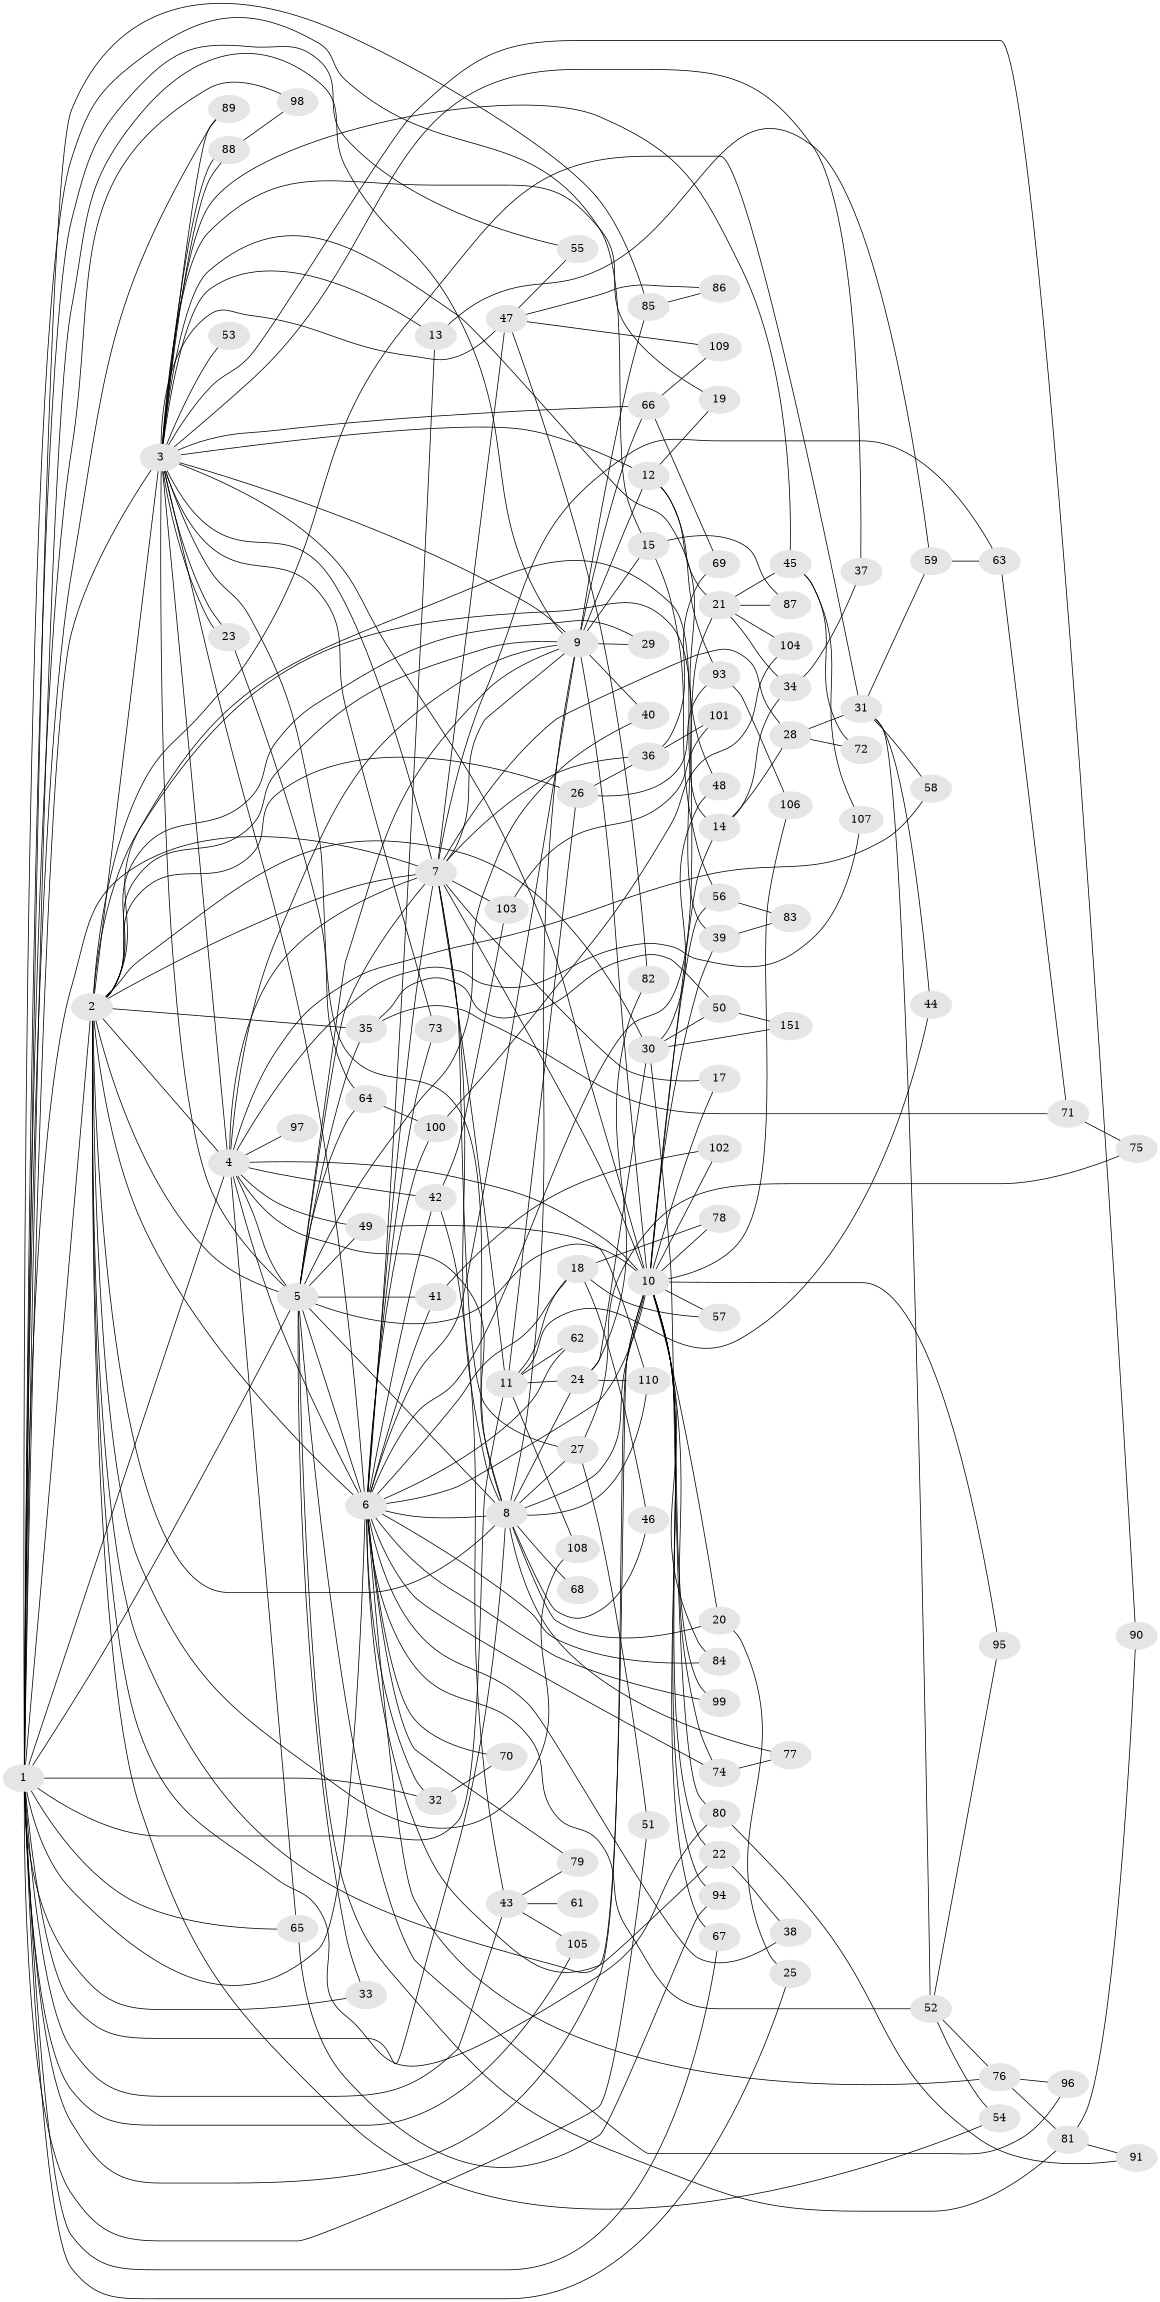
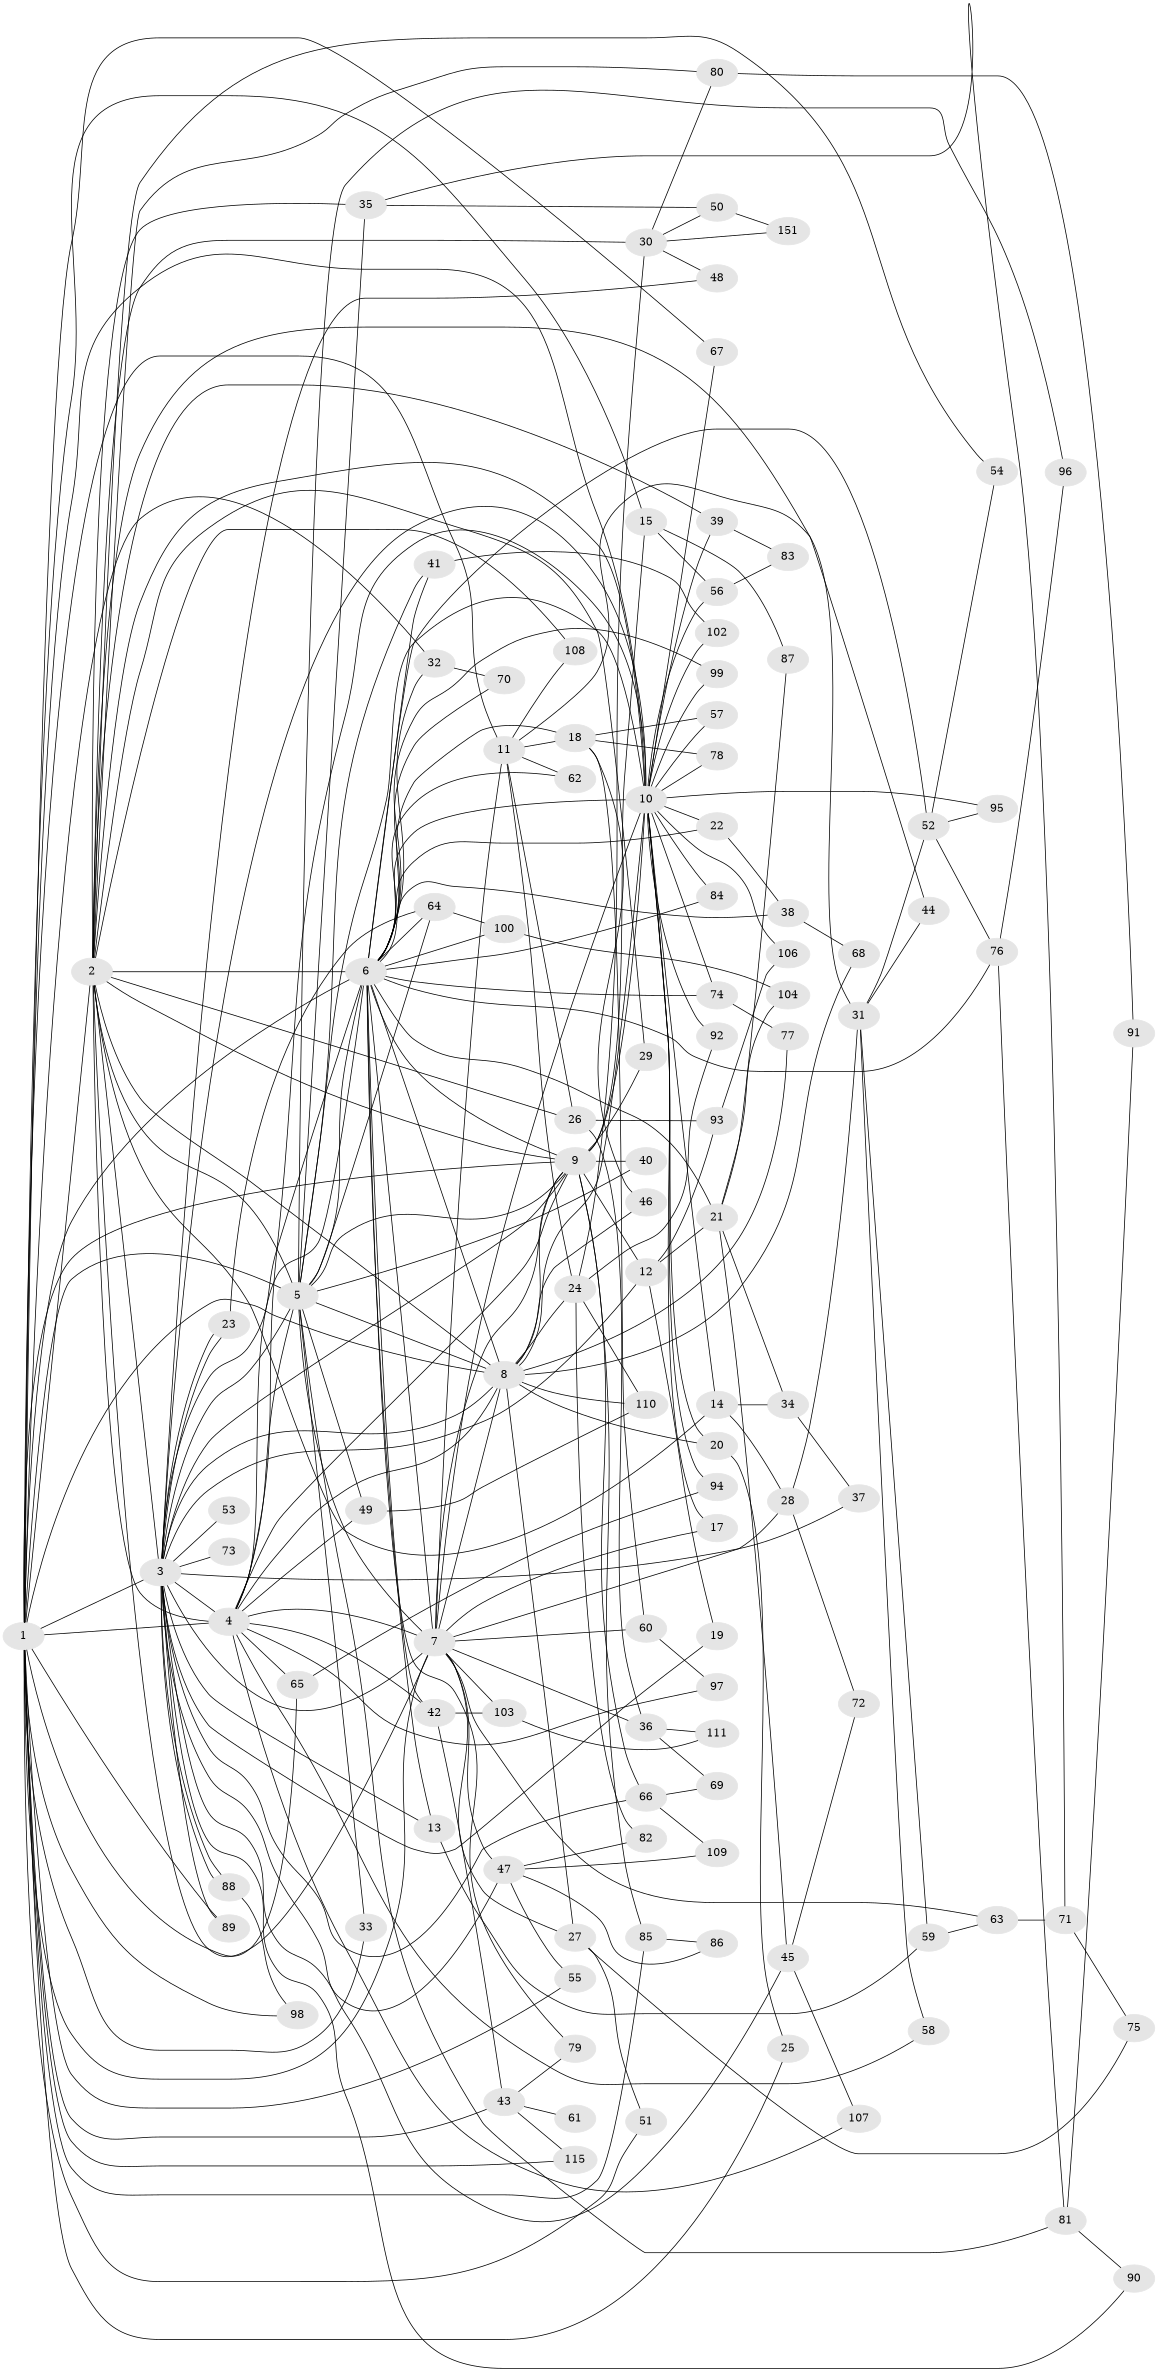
node "101": label "101" -> "111"
edge "38" -- "68": added
node "92": added
edge "73" -- "6": now "64" -- "6"
node "60": added
node "105": label "105" -> "115"
